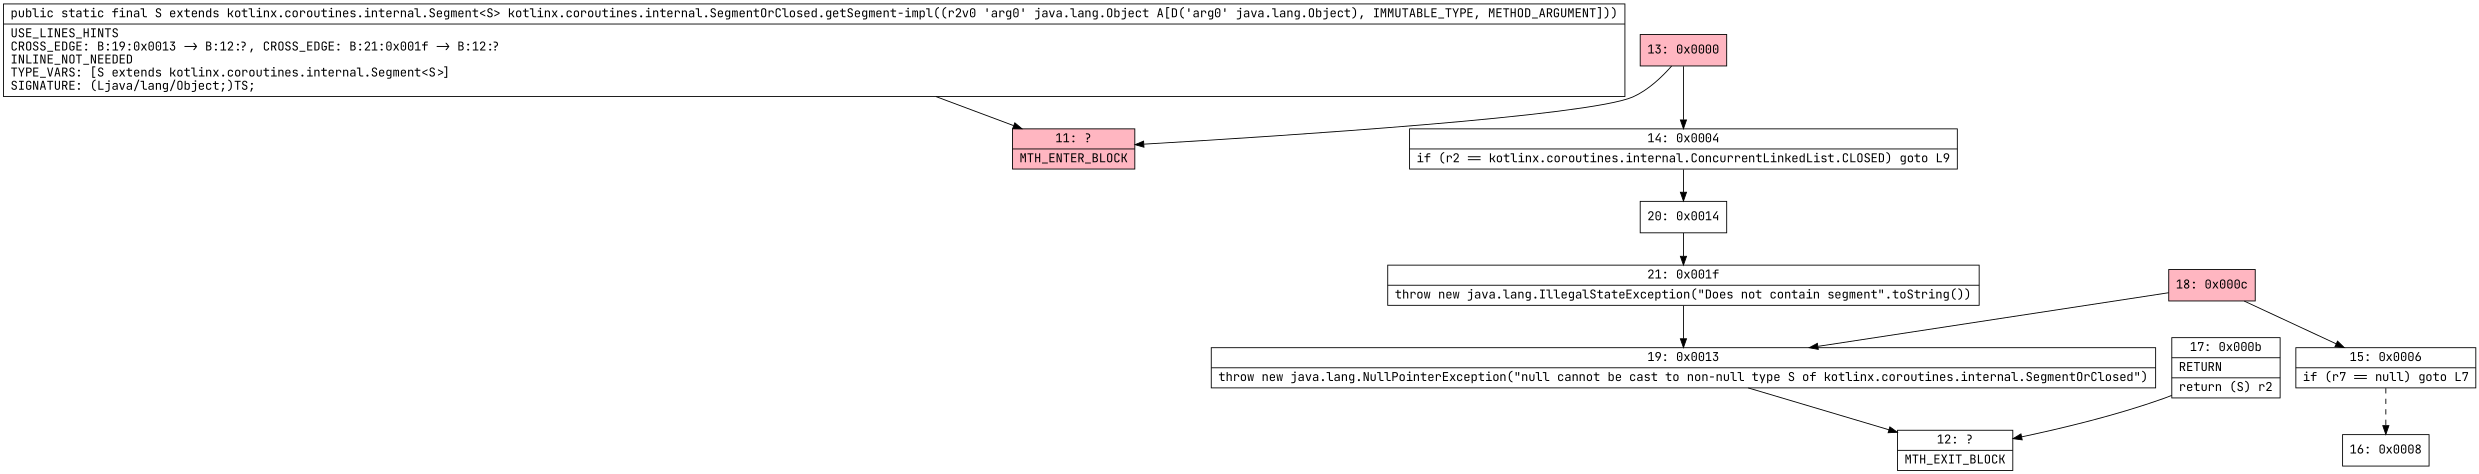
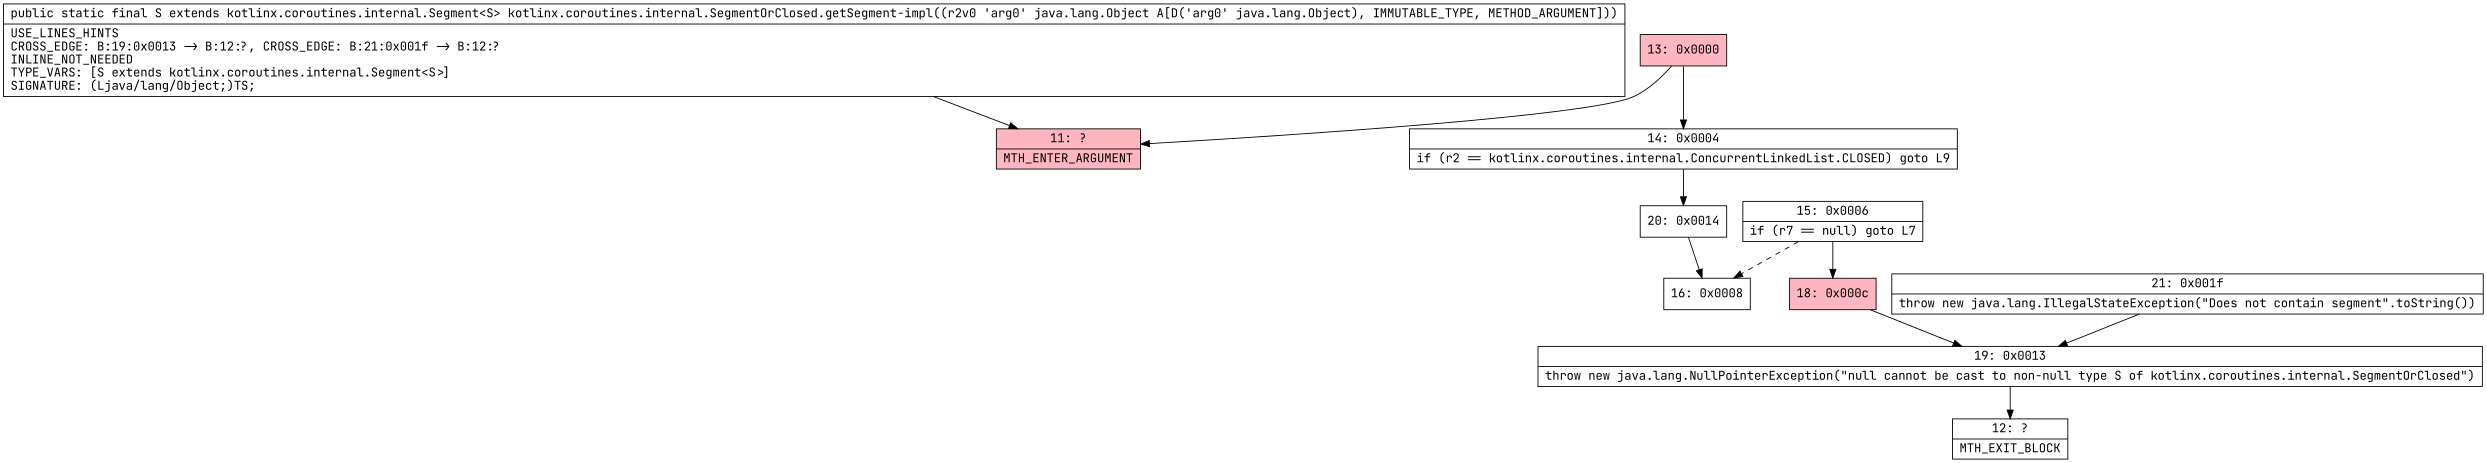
node "11: ?": text "MTH_ENTER_BLOCK" -> "MTH_ENTER_ARGUMENT"
edge "20: 0x0014" -> "21: 0x001f": now "20: 0x0014" -> "16: 0x0008"
edge "18: 0x000c" -> "15: 0x0006": reversed
node "17: 0x000b": removed
